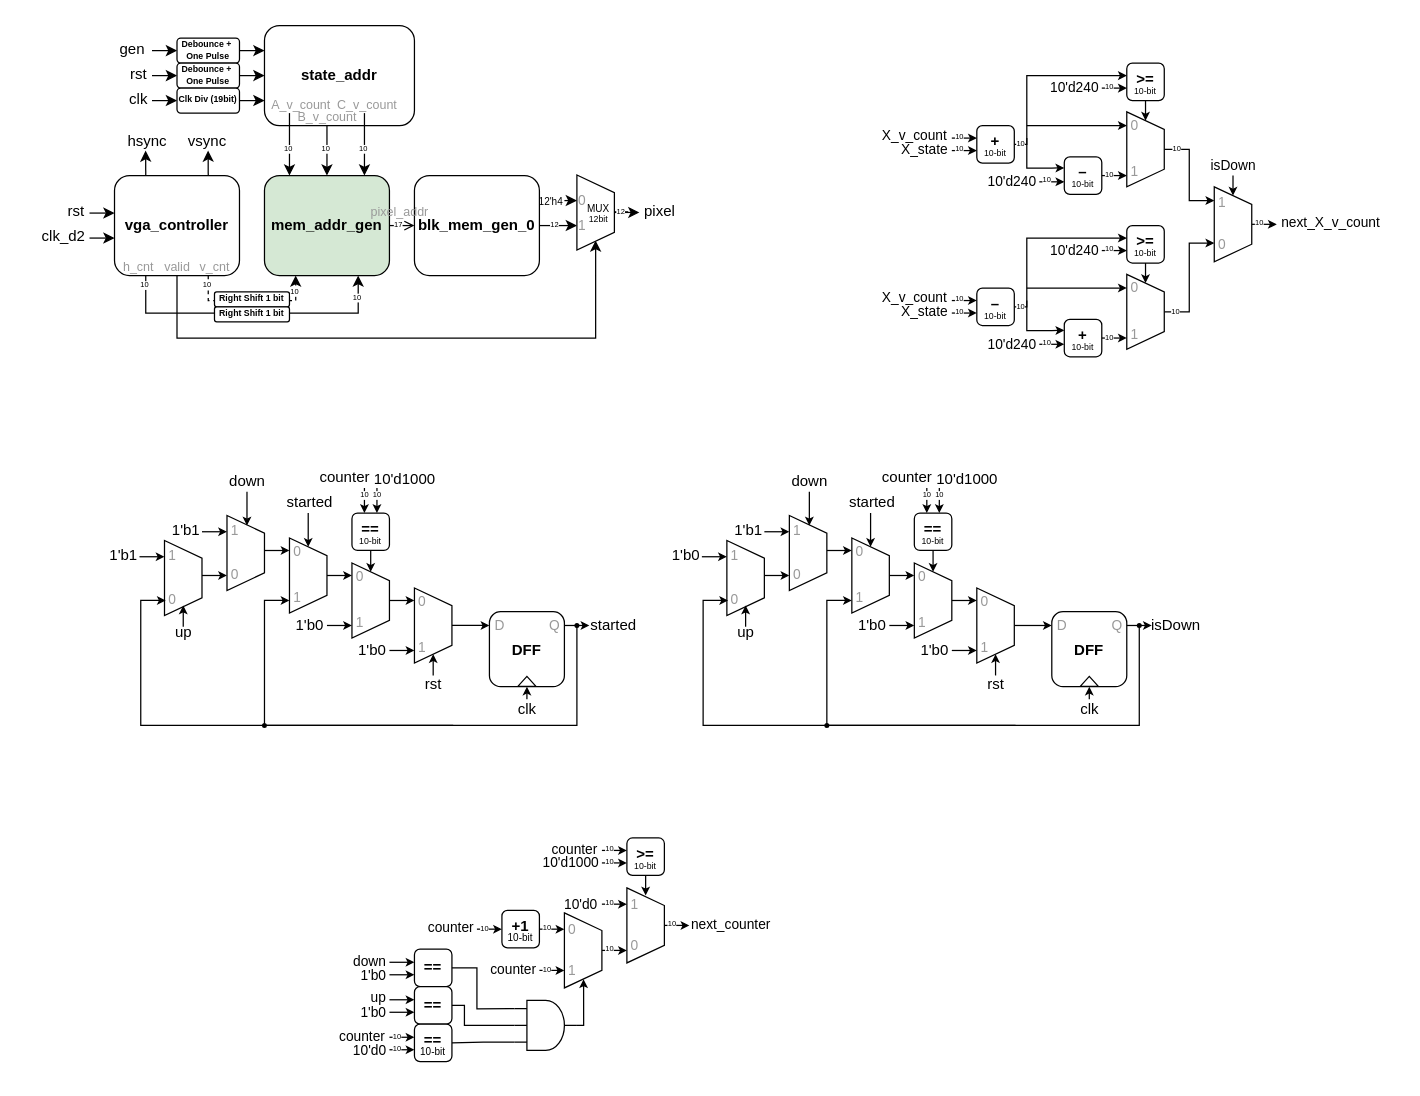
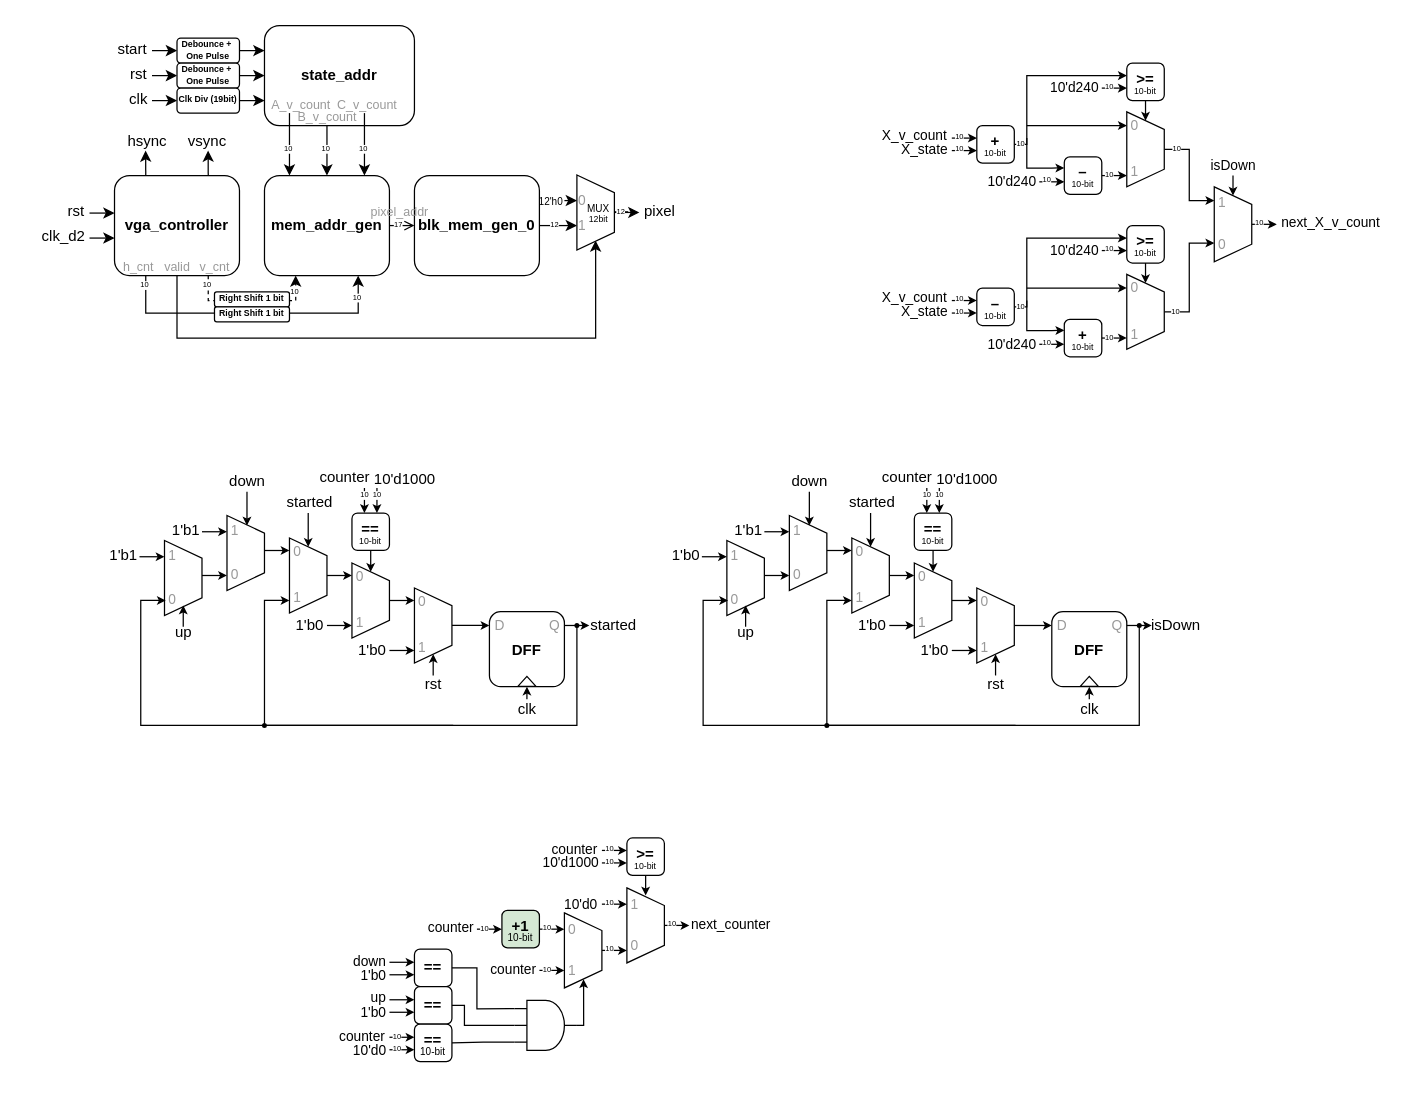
node "gen": label "gen" -> "start"
node "12'h4": label "12'h4" -> "12'h0"
node "mem_addr_gen": fillcolor #d5e8d4 -> #ffffff
node "+1 10-bit": fillcolor #ffffff -> #d5e8d4
